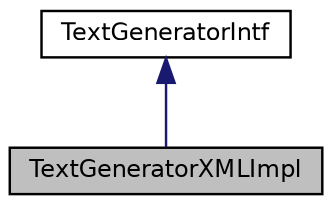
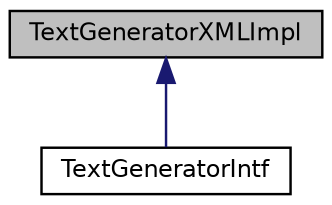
edge "TextGeneratorXMLImpl" -> "TextGeneratorIntf": reversed
